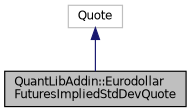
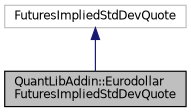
node "Quote": label "Quote" -> "FuturesImpliedStdDevQuote"
